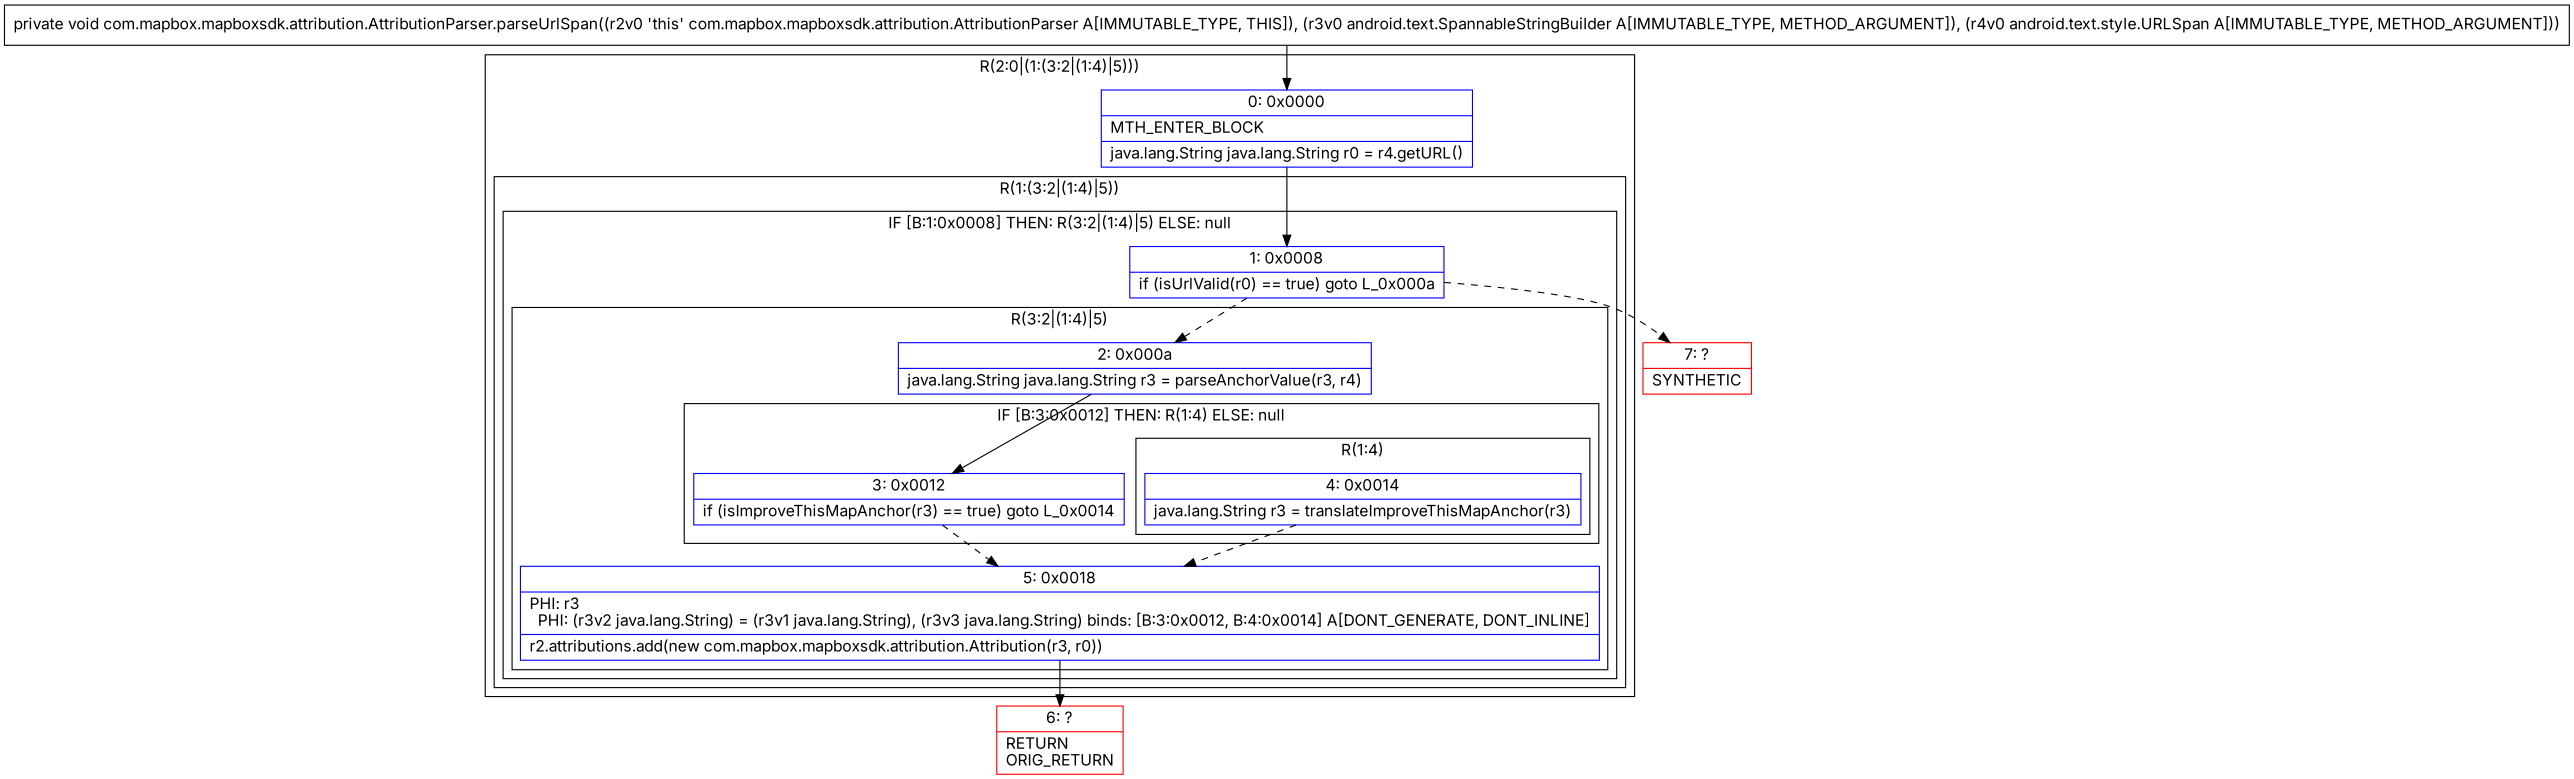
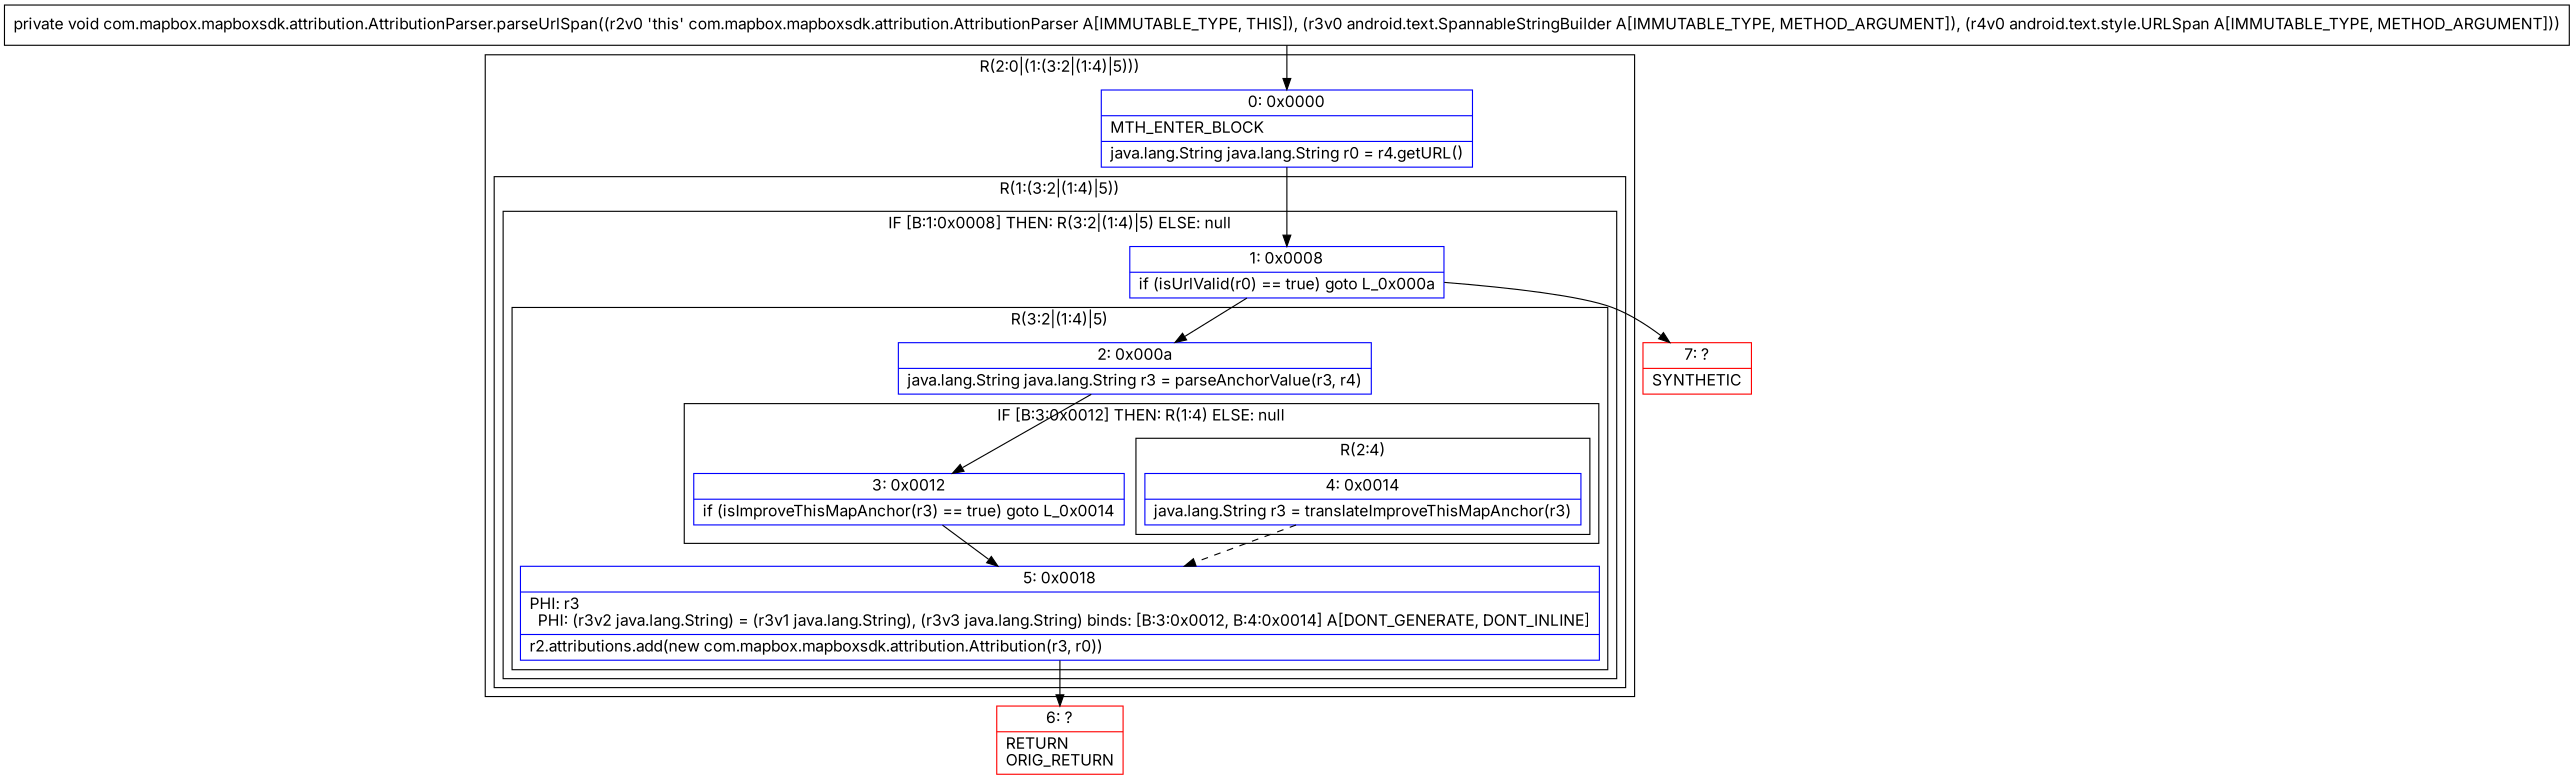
edge "1: 0x0008" -> "7: ?": style dashed -> solid
edge "1: 0x0008" -> "2: 0x000a": style dashed -> solid
cluster "R(1:4)": label "R(1:4)" -> "R(2:4)"
edge "3: 0x0012" -> "5: 0x0018": style dashed -> solid
